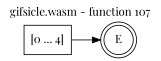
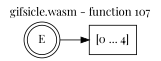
edge "[0 ... 4]" -> "E": reversed
